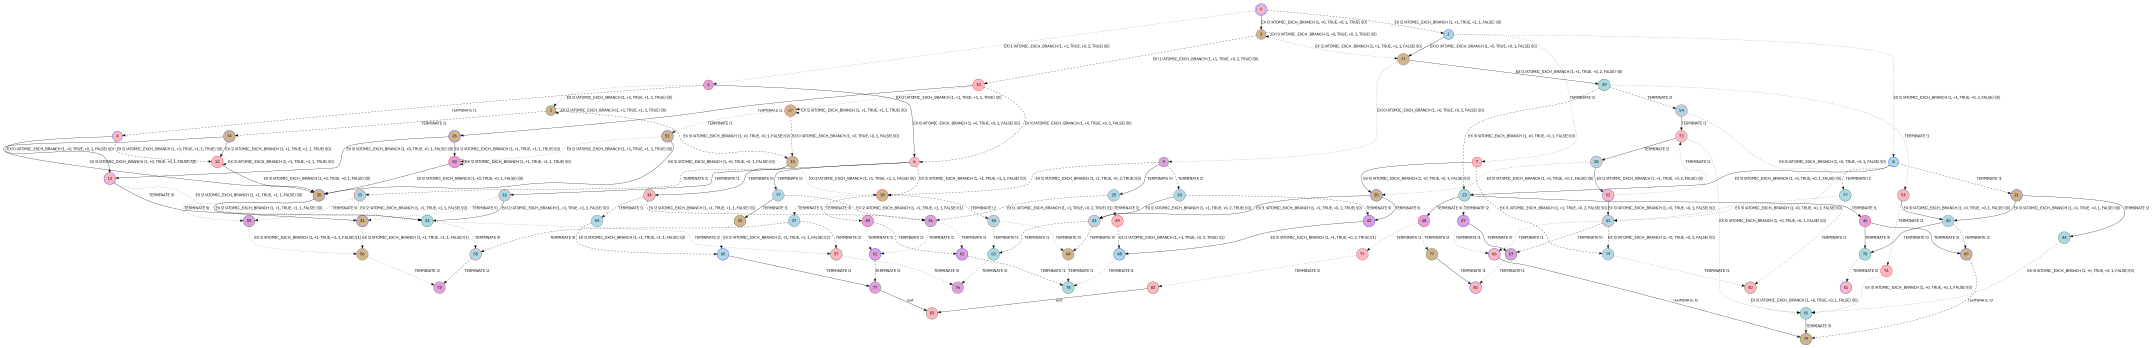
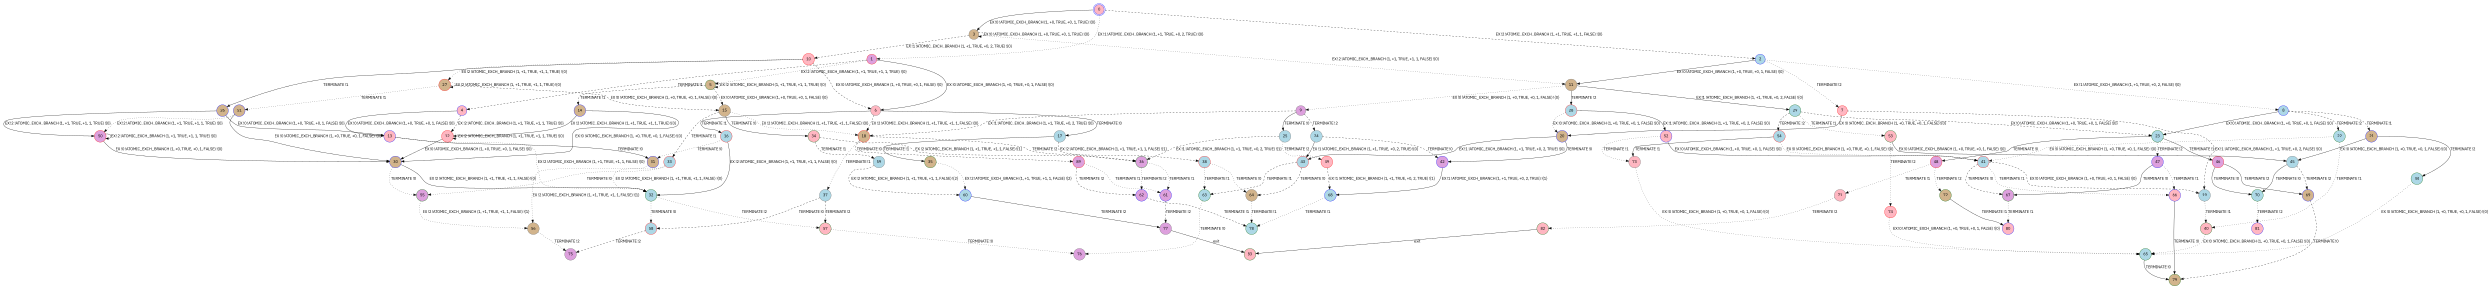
edge "73" -> "28": now "11" -> "28"
